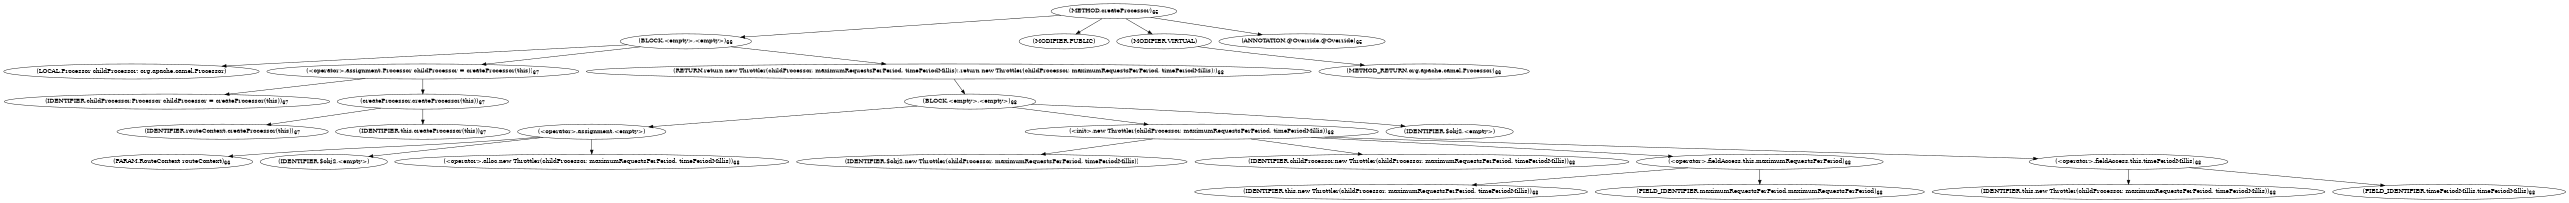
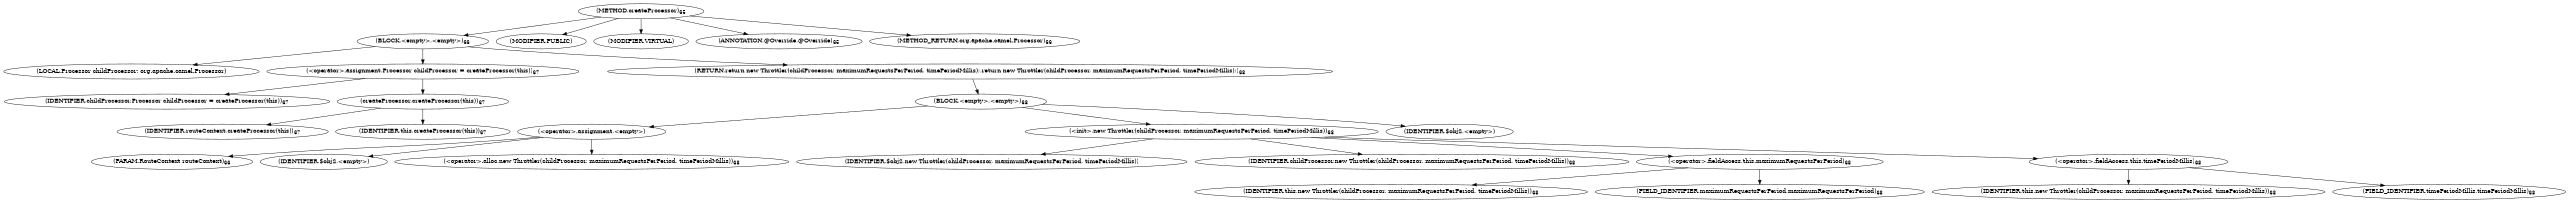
edge "(MODIFIER,VIRTUAL)" -> "(METHOD_RETURN,org.apache.camel.Processor)": now "(METHOD,createProcessor)" -> "(METHOD_RETURN,org.apache.camel.Processor)"
